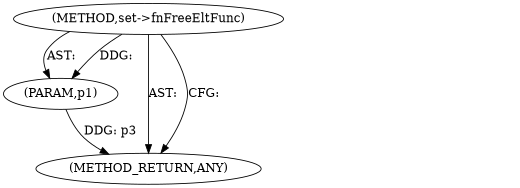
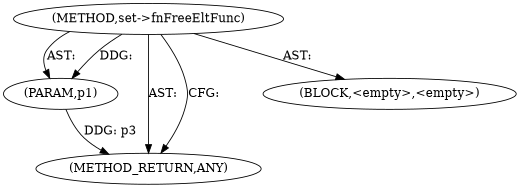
node "(BLOCK,<empty>,<empty>)": added
